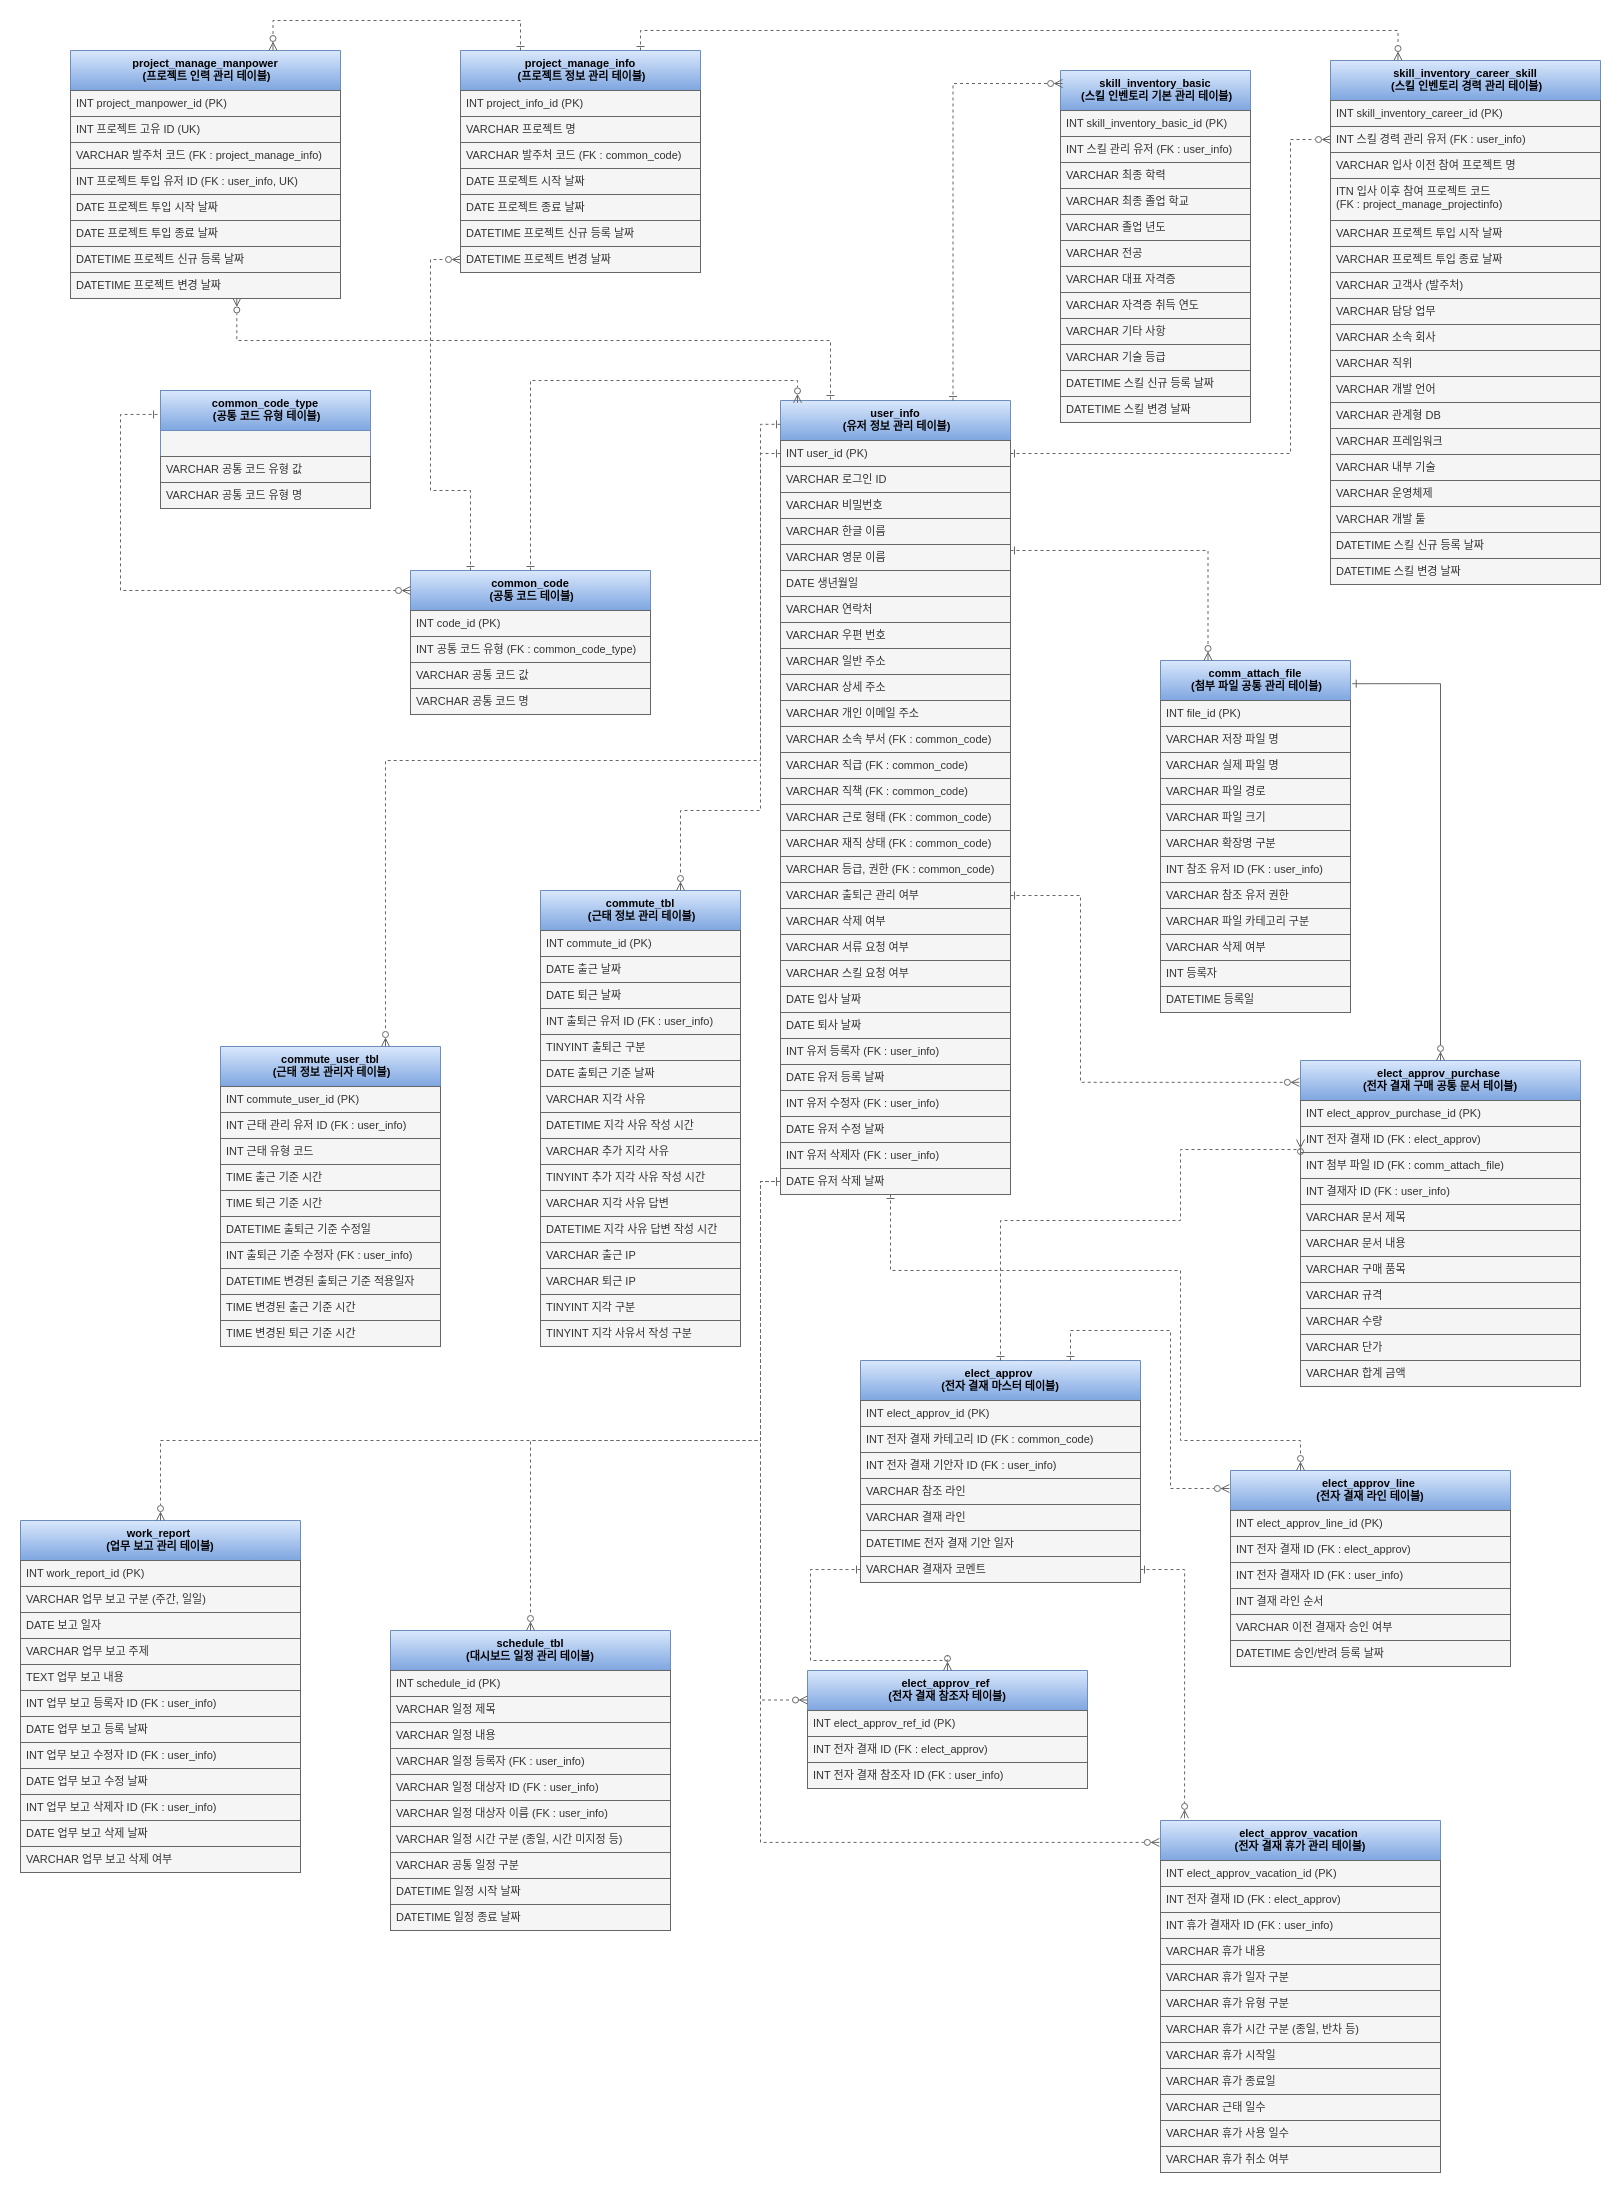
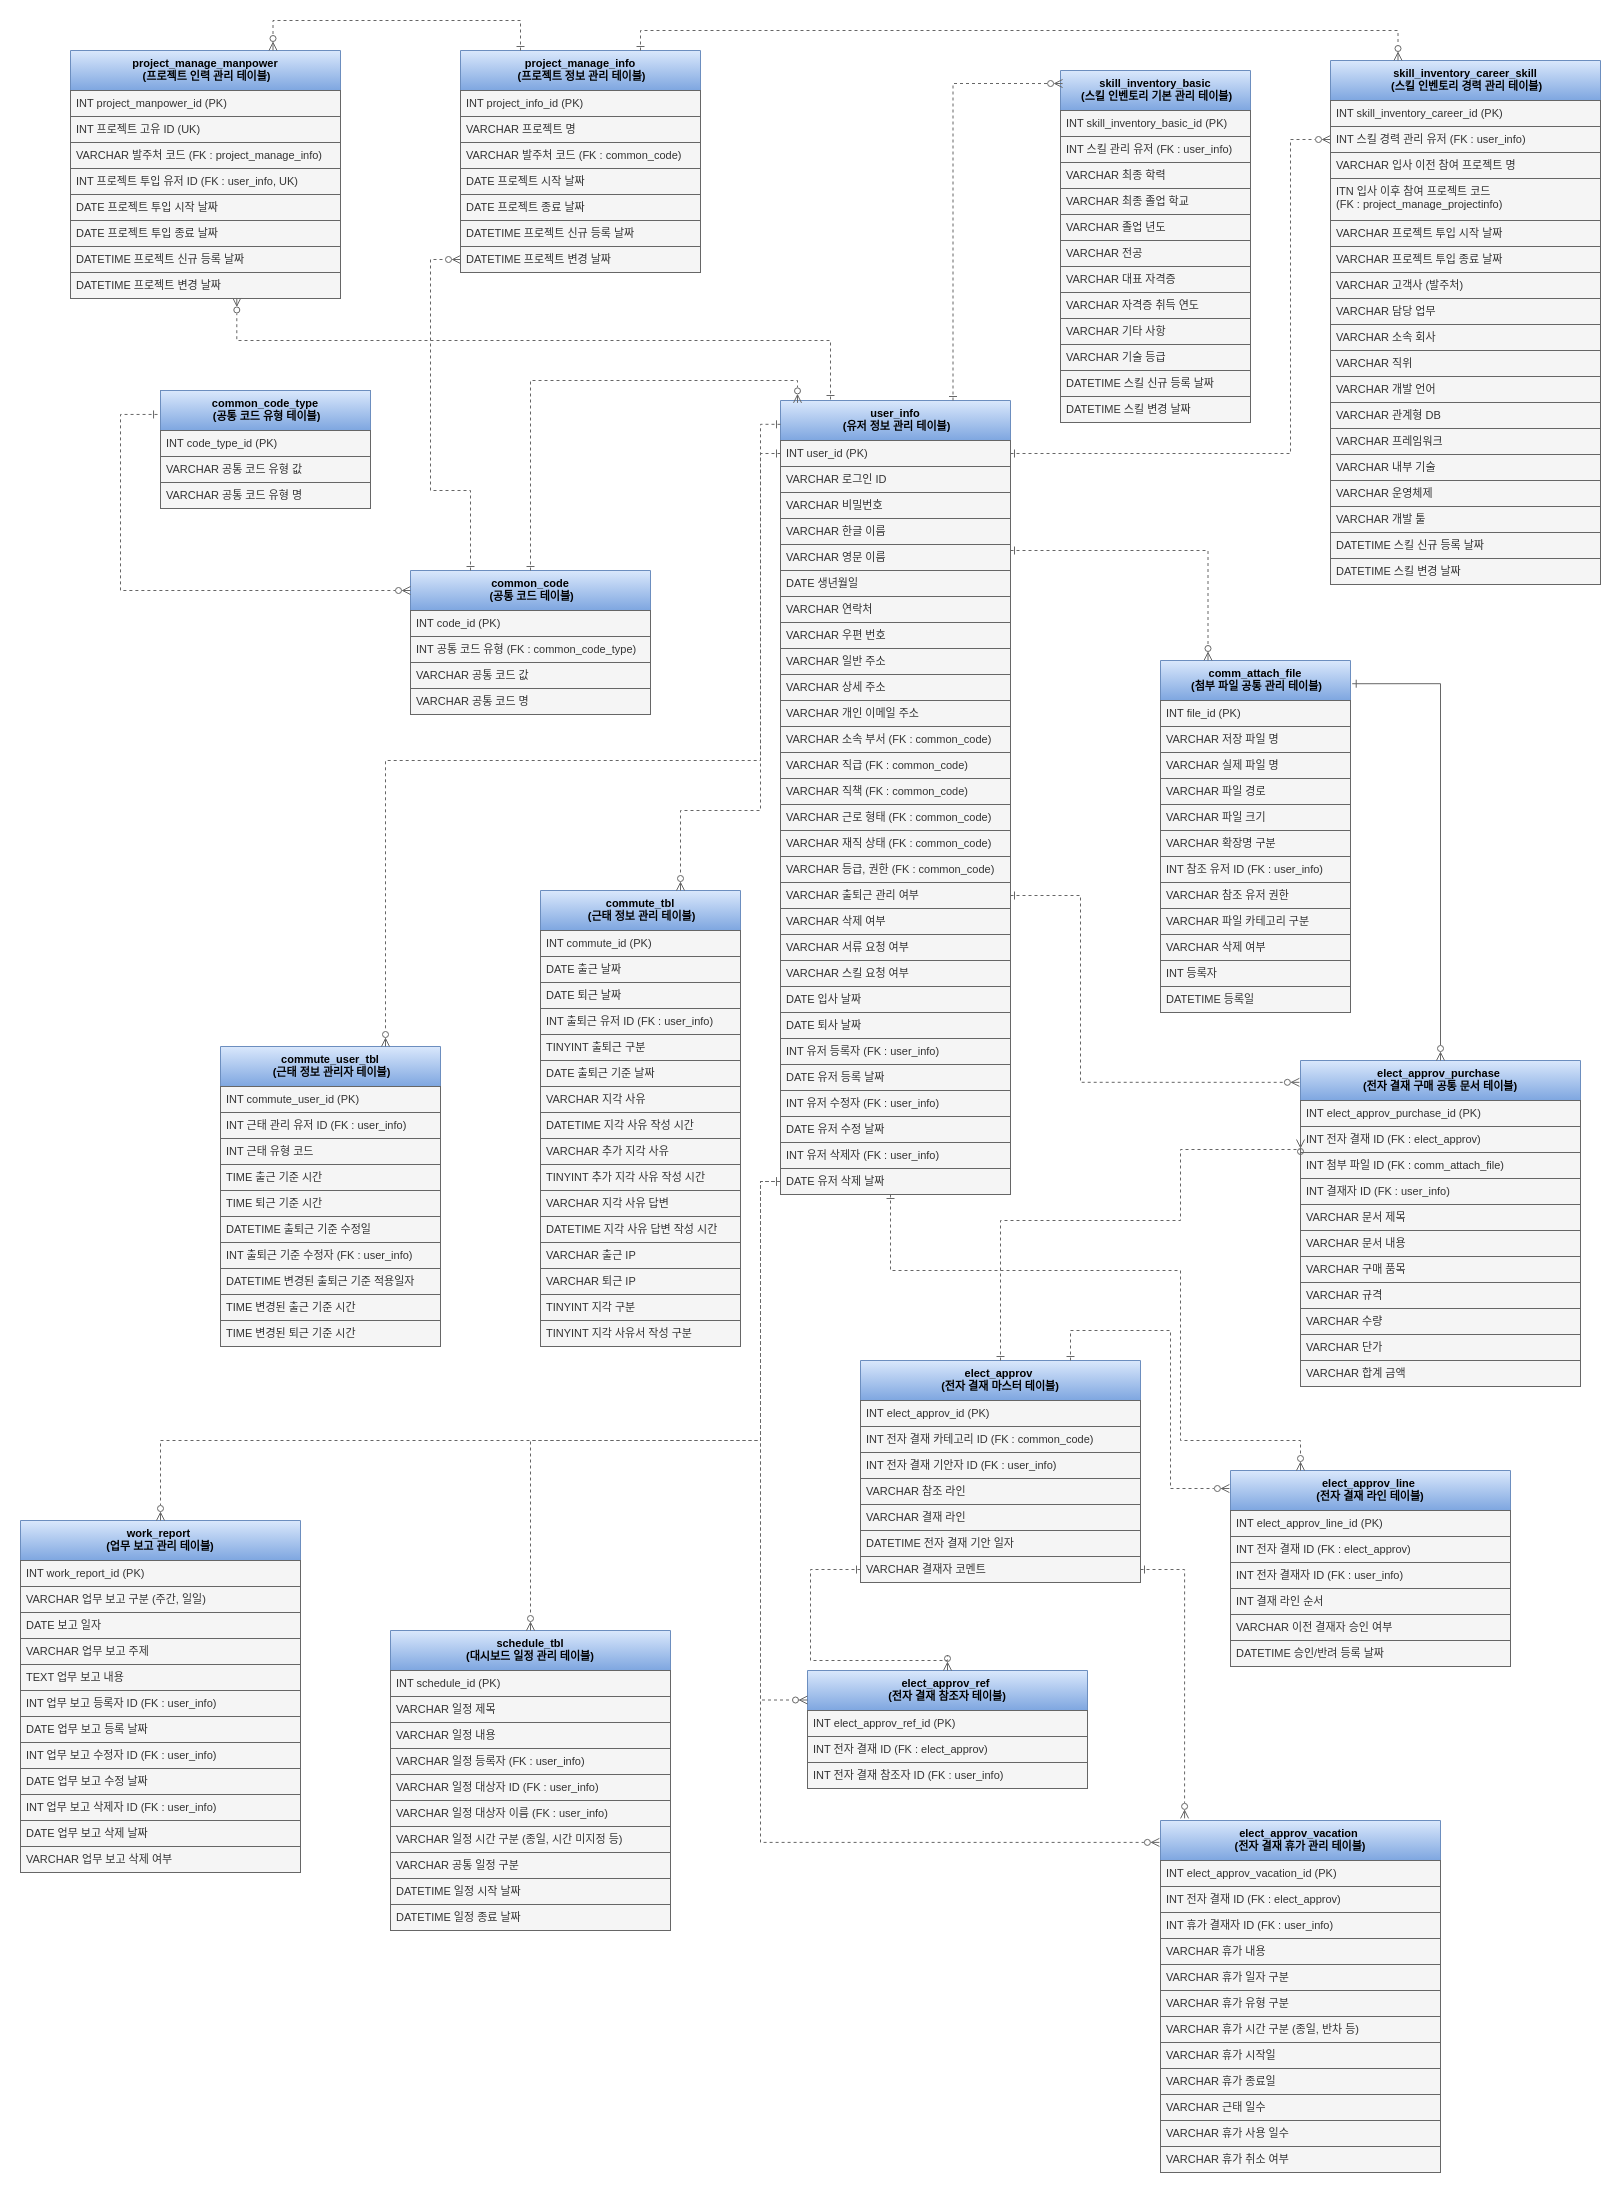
node "INT code_type_id (PK)": added
